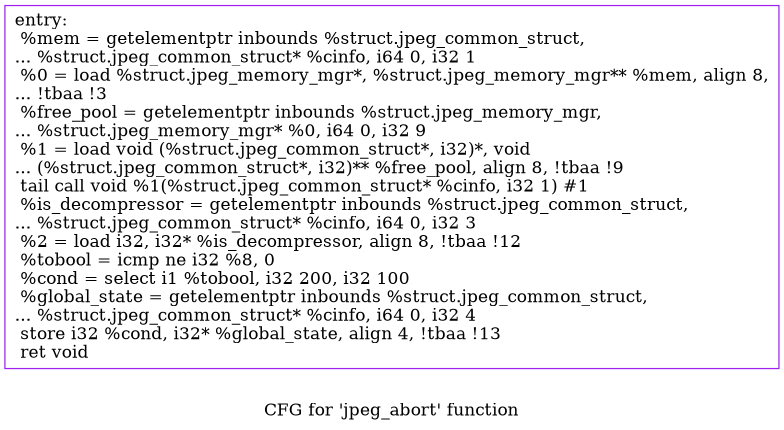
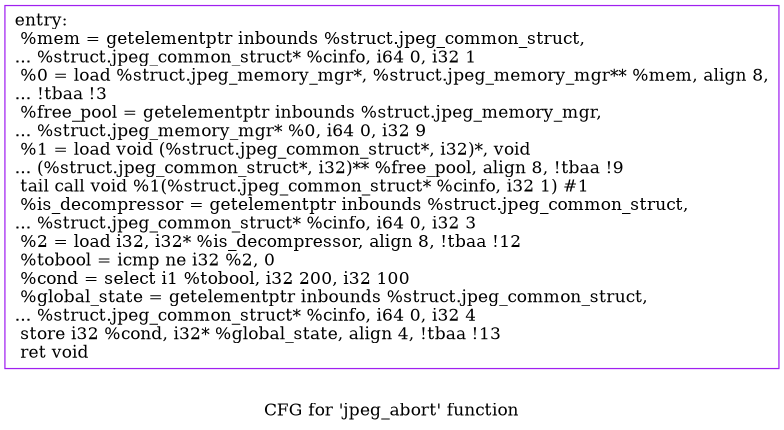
node "entry:": text "%tobool = icmp ne i32 %8, 0" -> "%tobool = icmp ne i32 %2, 0"
